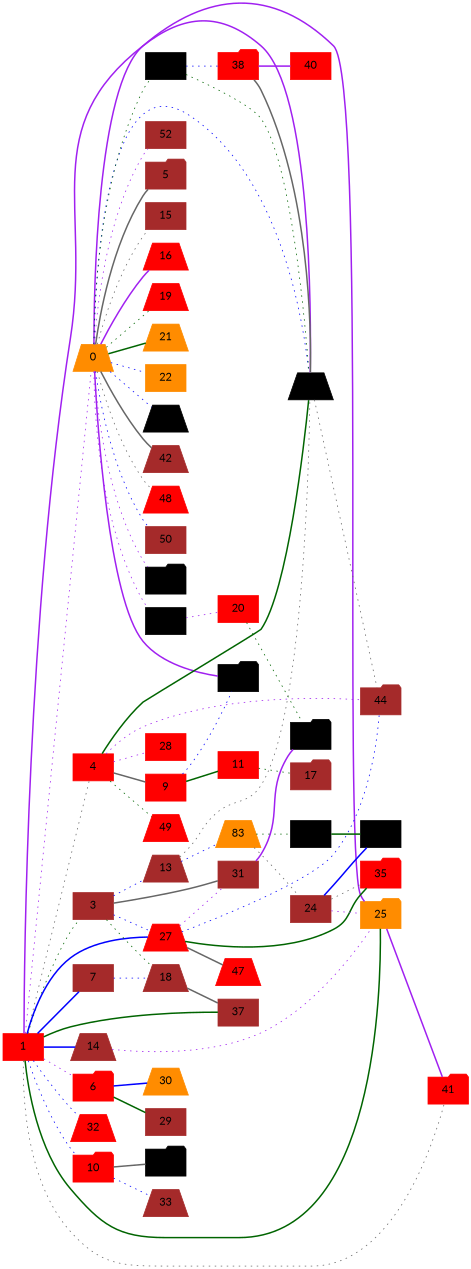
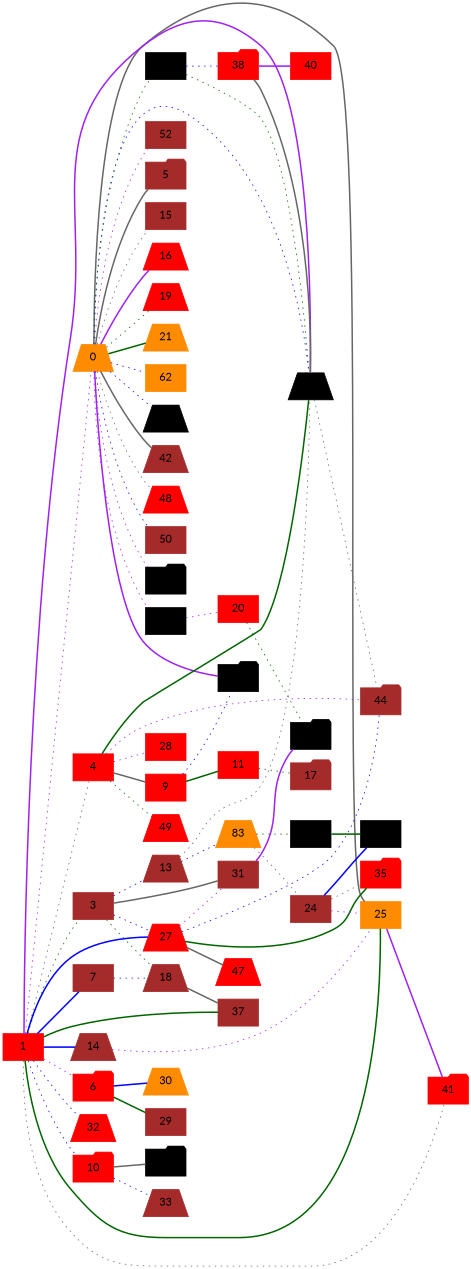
edge "0" -- "25": color purple -> gray40
node "22": label "22" -> "62"
node "25": shape folder -> box
